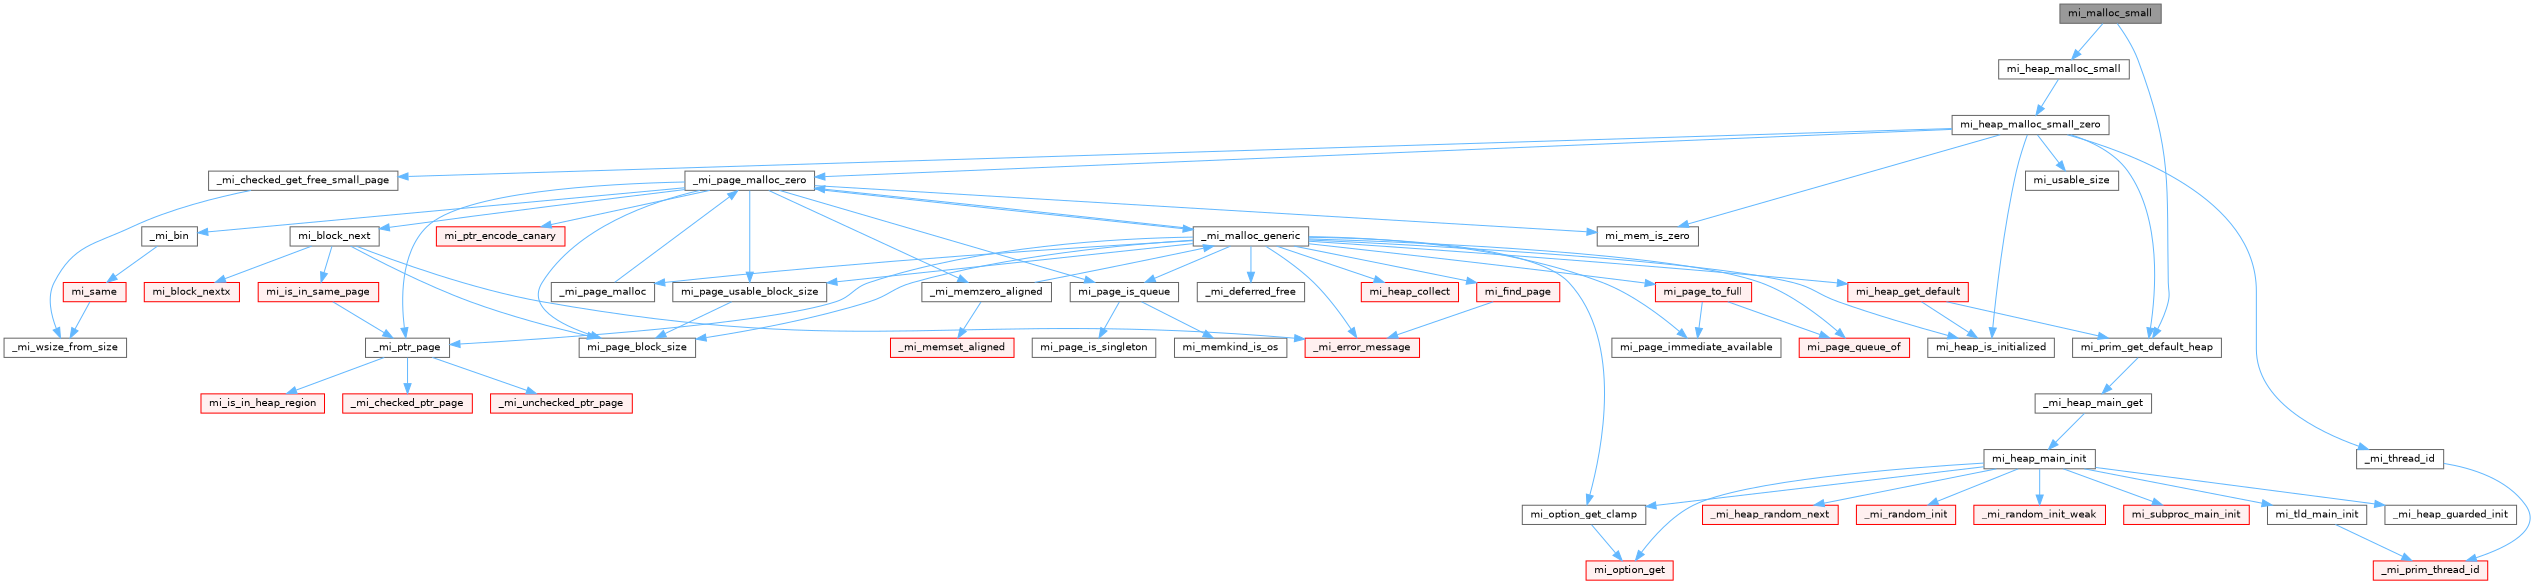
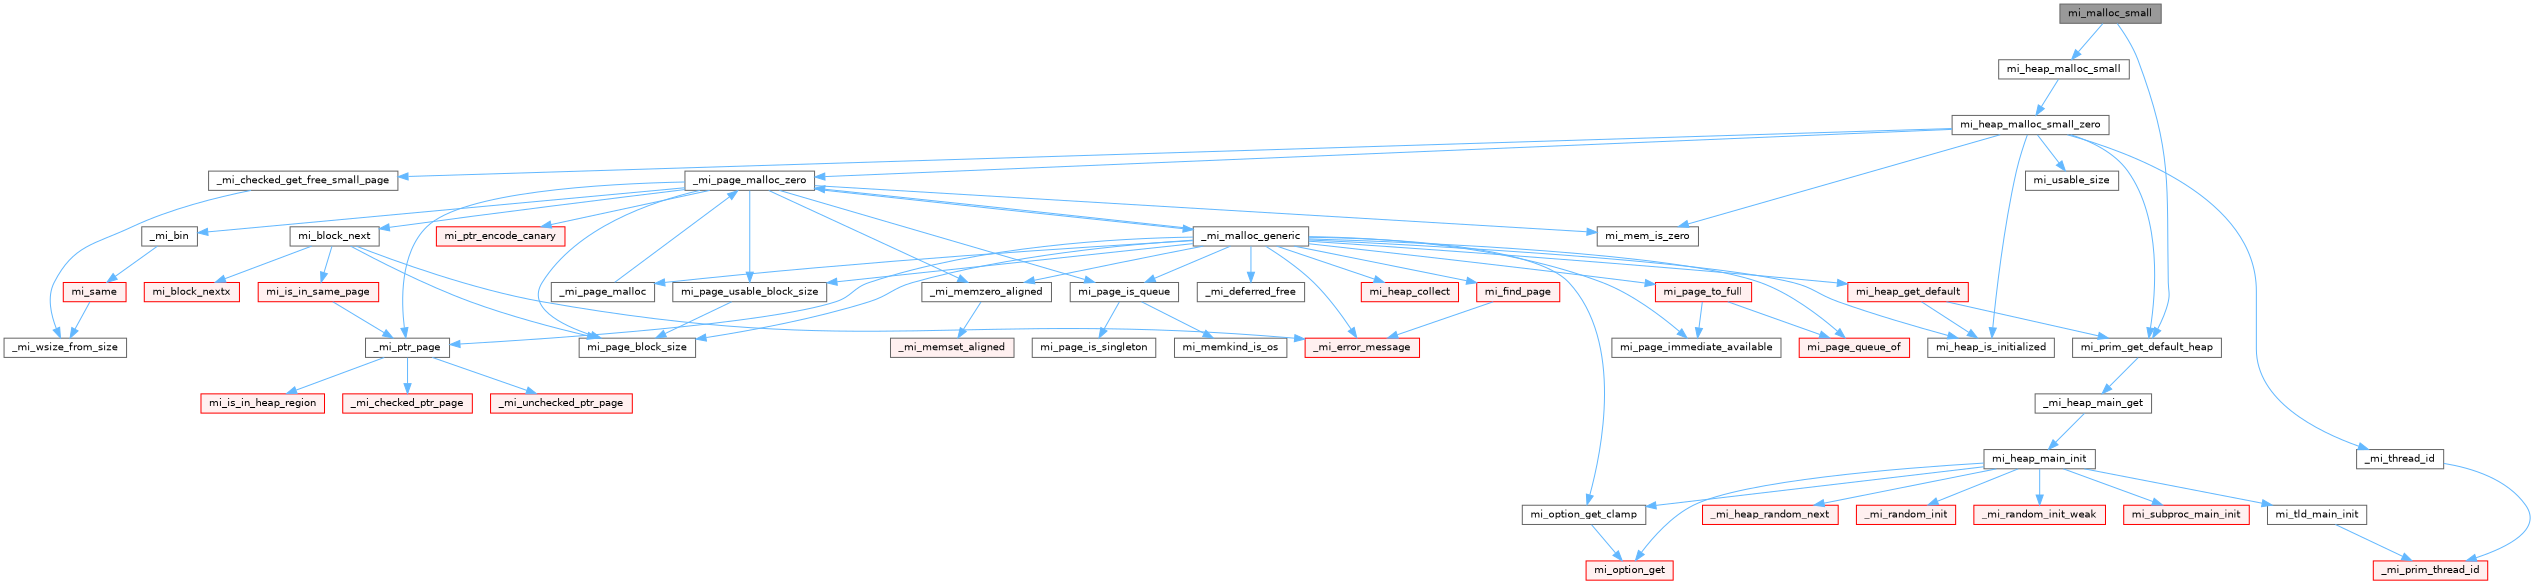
edge "_mi_memzero_aligned" -> "_mi_malloc_generic": reversed
node "_mi_memset_aligned": color red -> grey40
node "_mi_heap_guarded_init": removed
